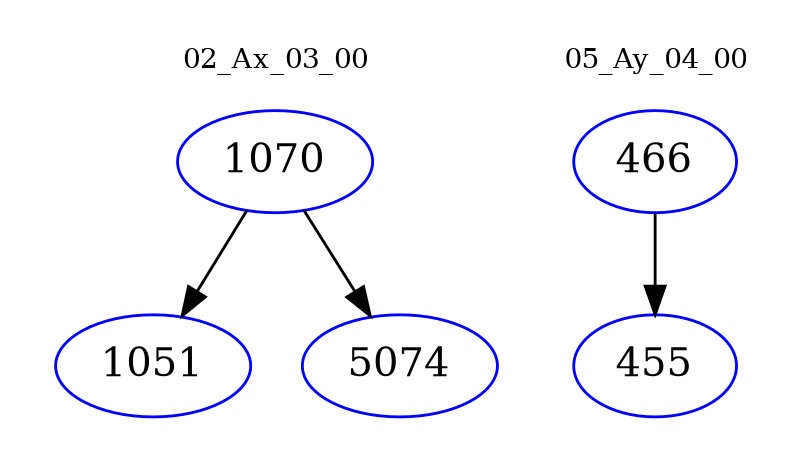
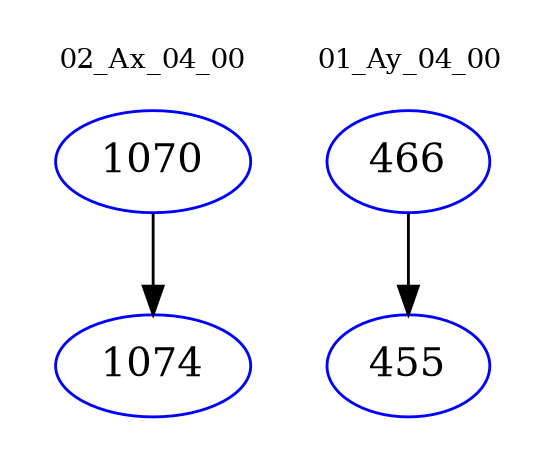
cluster "02_Ax_03_00": label "02_Ax_03_00" -> "02_Ax_04_00"
cluster "05_Ay_04_00": label "05_Ay_04_00" -> "01_Ay_04_00"
node "1051": removed
node "5074": label "5074" -> "1074"
